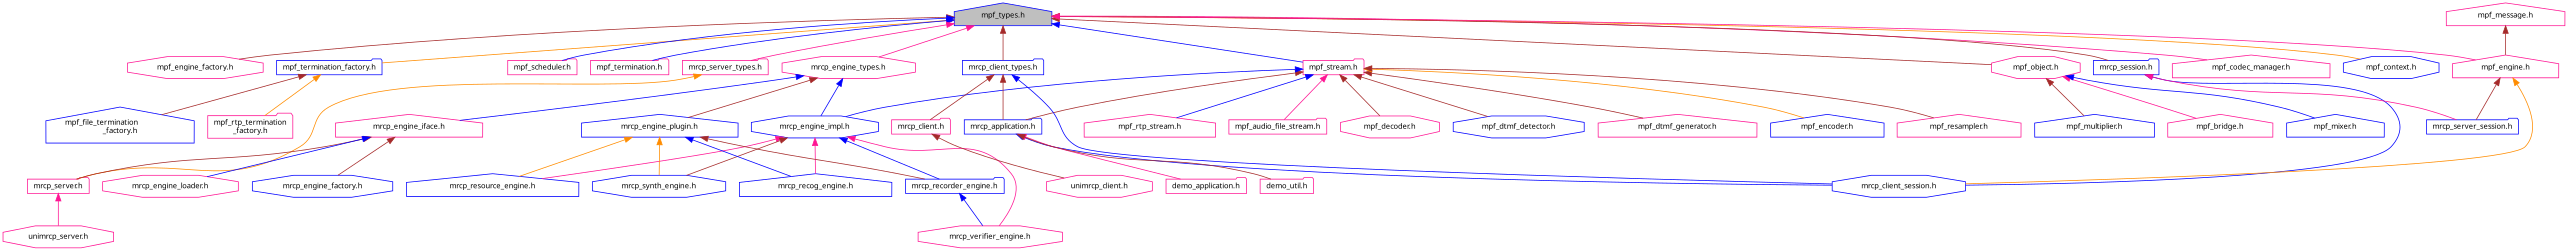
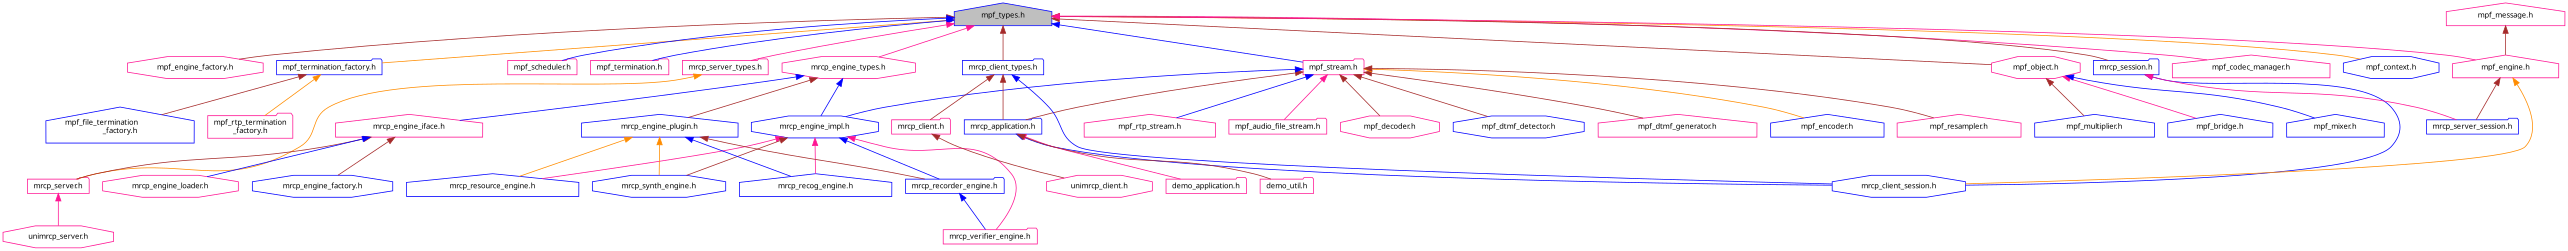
node "mpf_bridge.h": color deeppink -> blue
node "mrcp_verifier_engine.h": shape octagon -> folder
